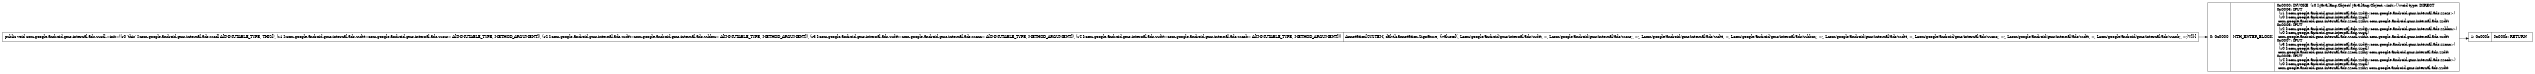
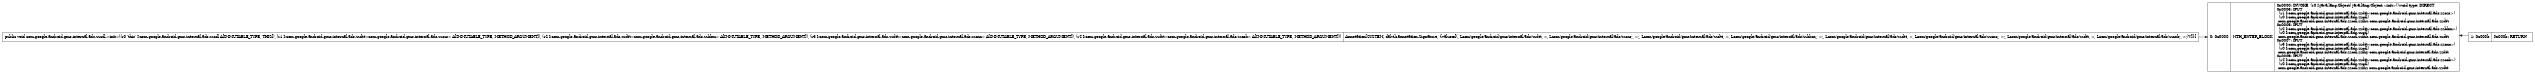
edge "0: 0x0000" -> "1: 0x000b": reversed
